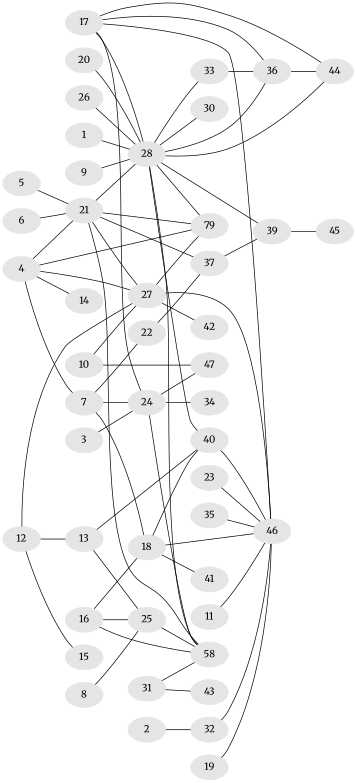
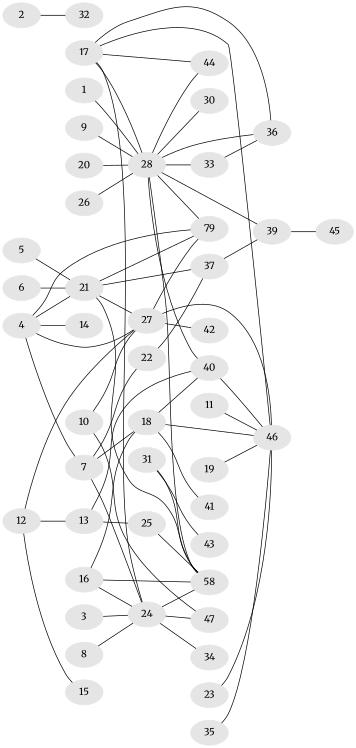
edge "36" -- "44": removed
edge "28" -- "21": removed
edge "16" -- "25": now "16" -- "24"
edge "46" -- "32": removed
edge "25" -- "8": now "24" -- "8"
